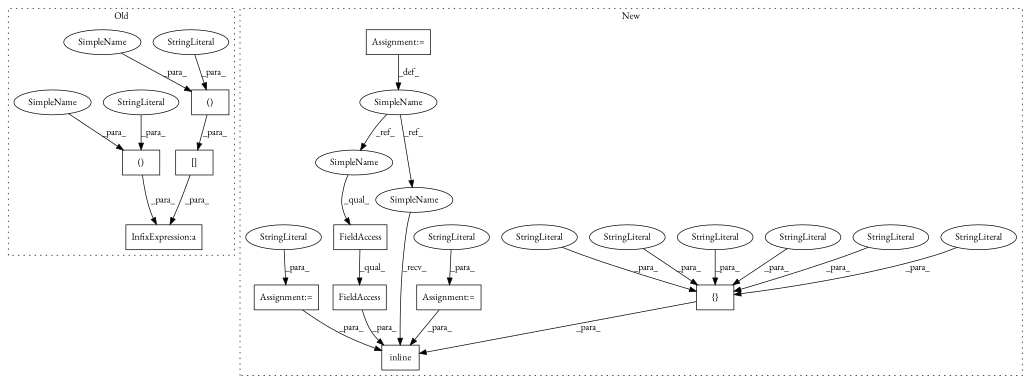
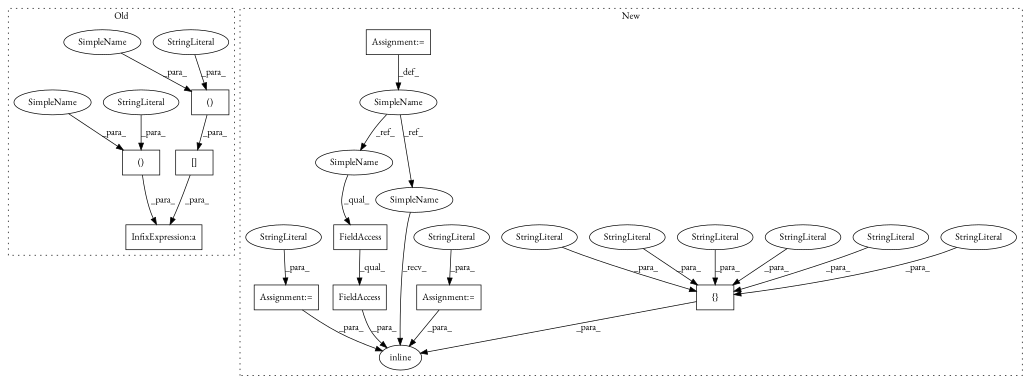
node "inline": shape box -> ellipse
